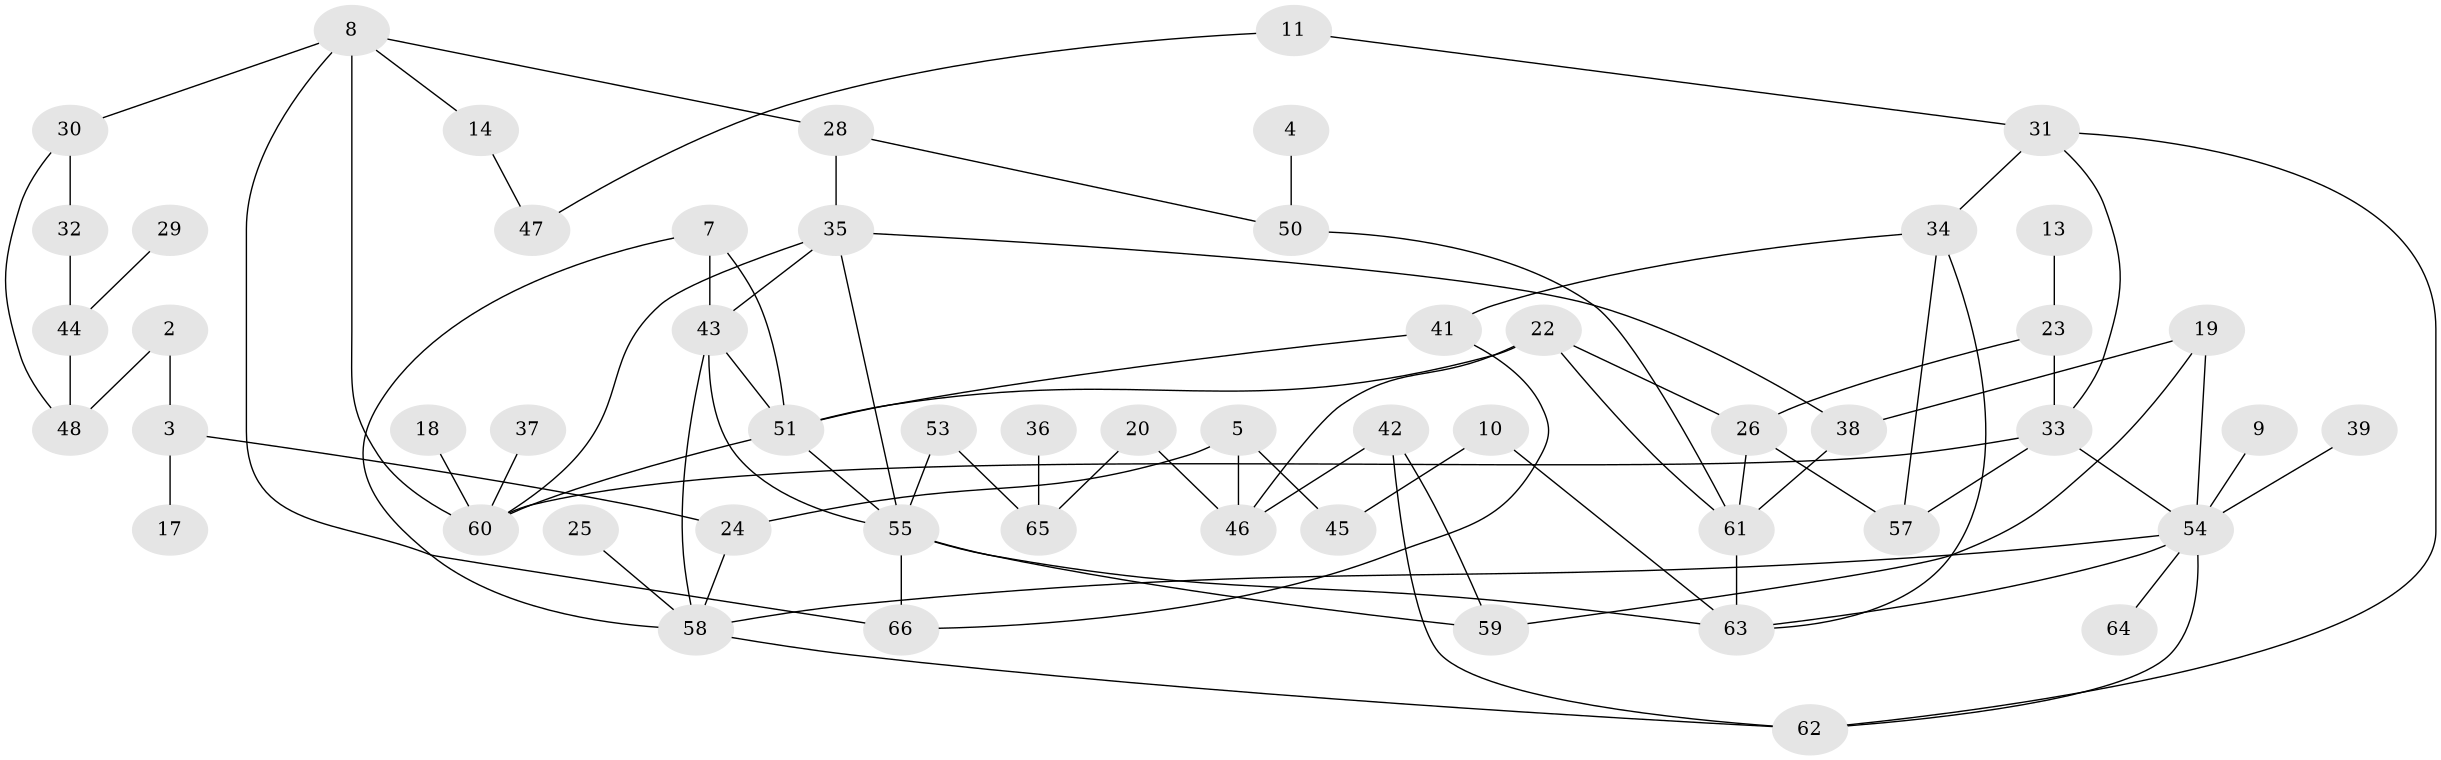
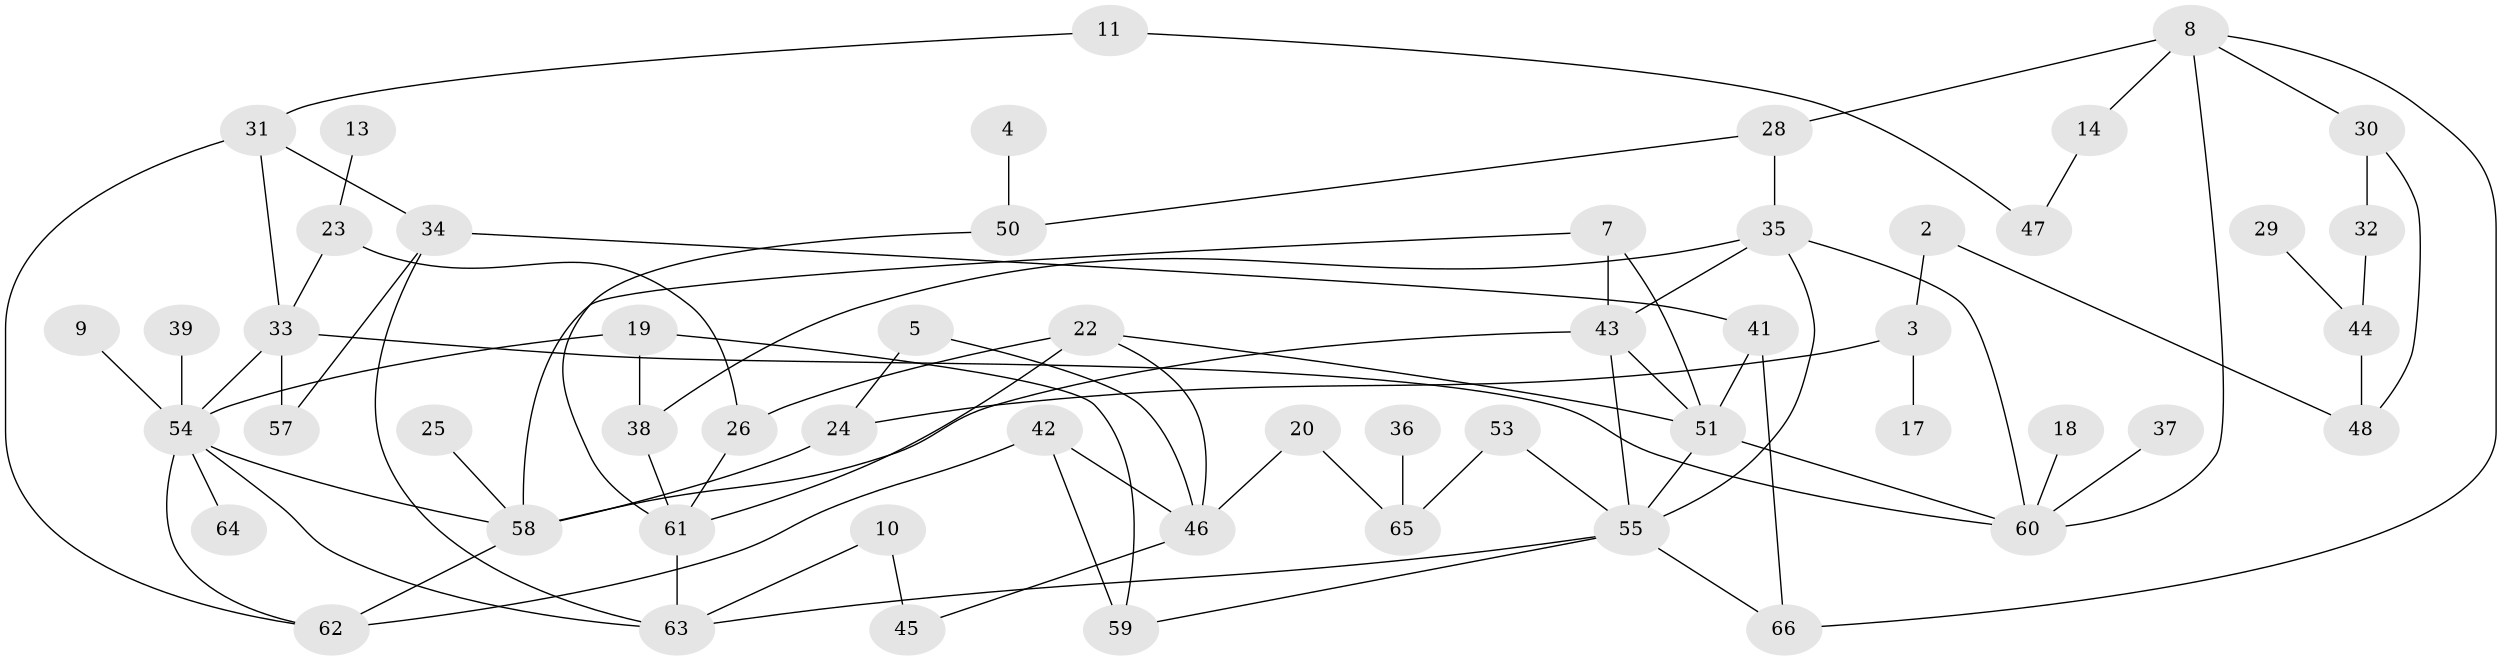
edge "5" -- "45": now "46" -- "45"
edge "26" -- "57": removed
